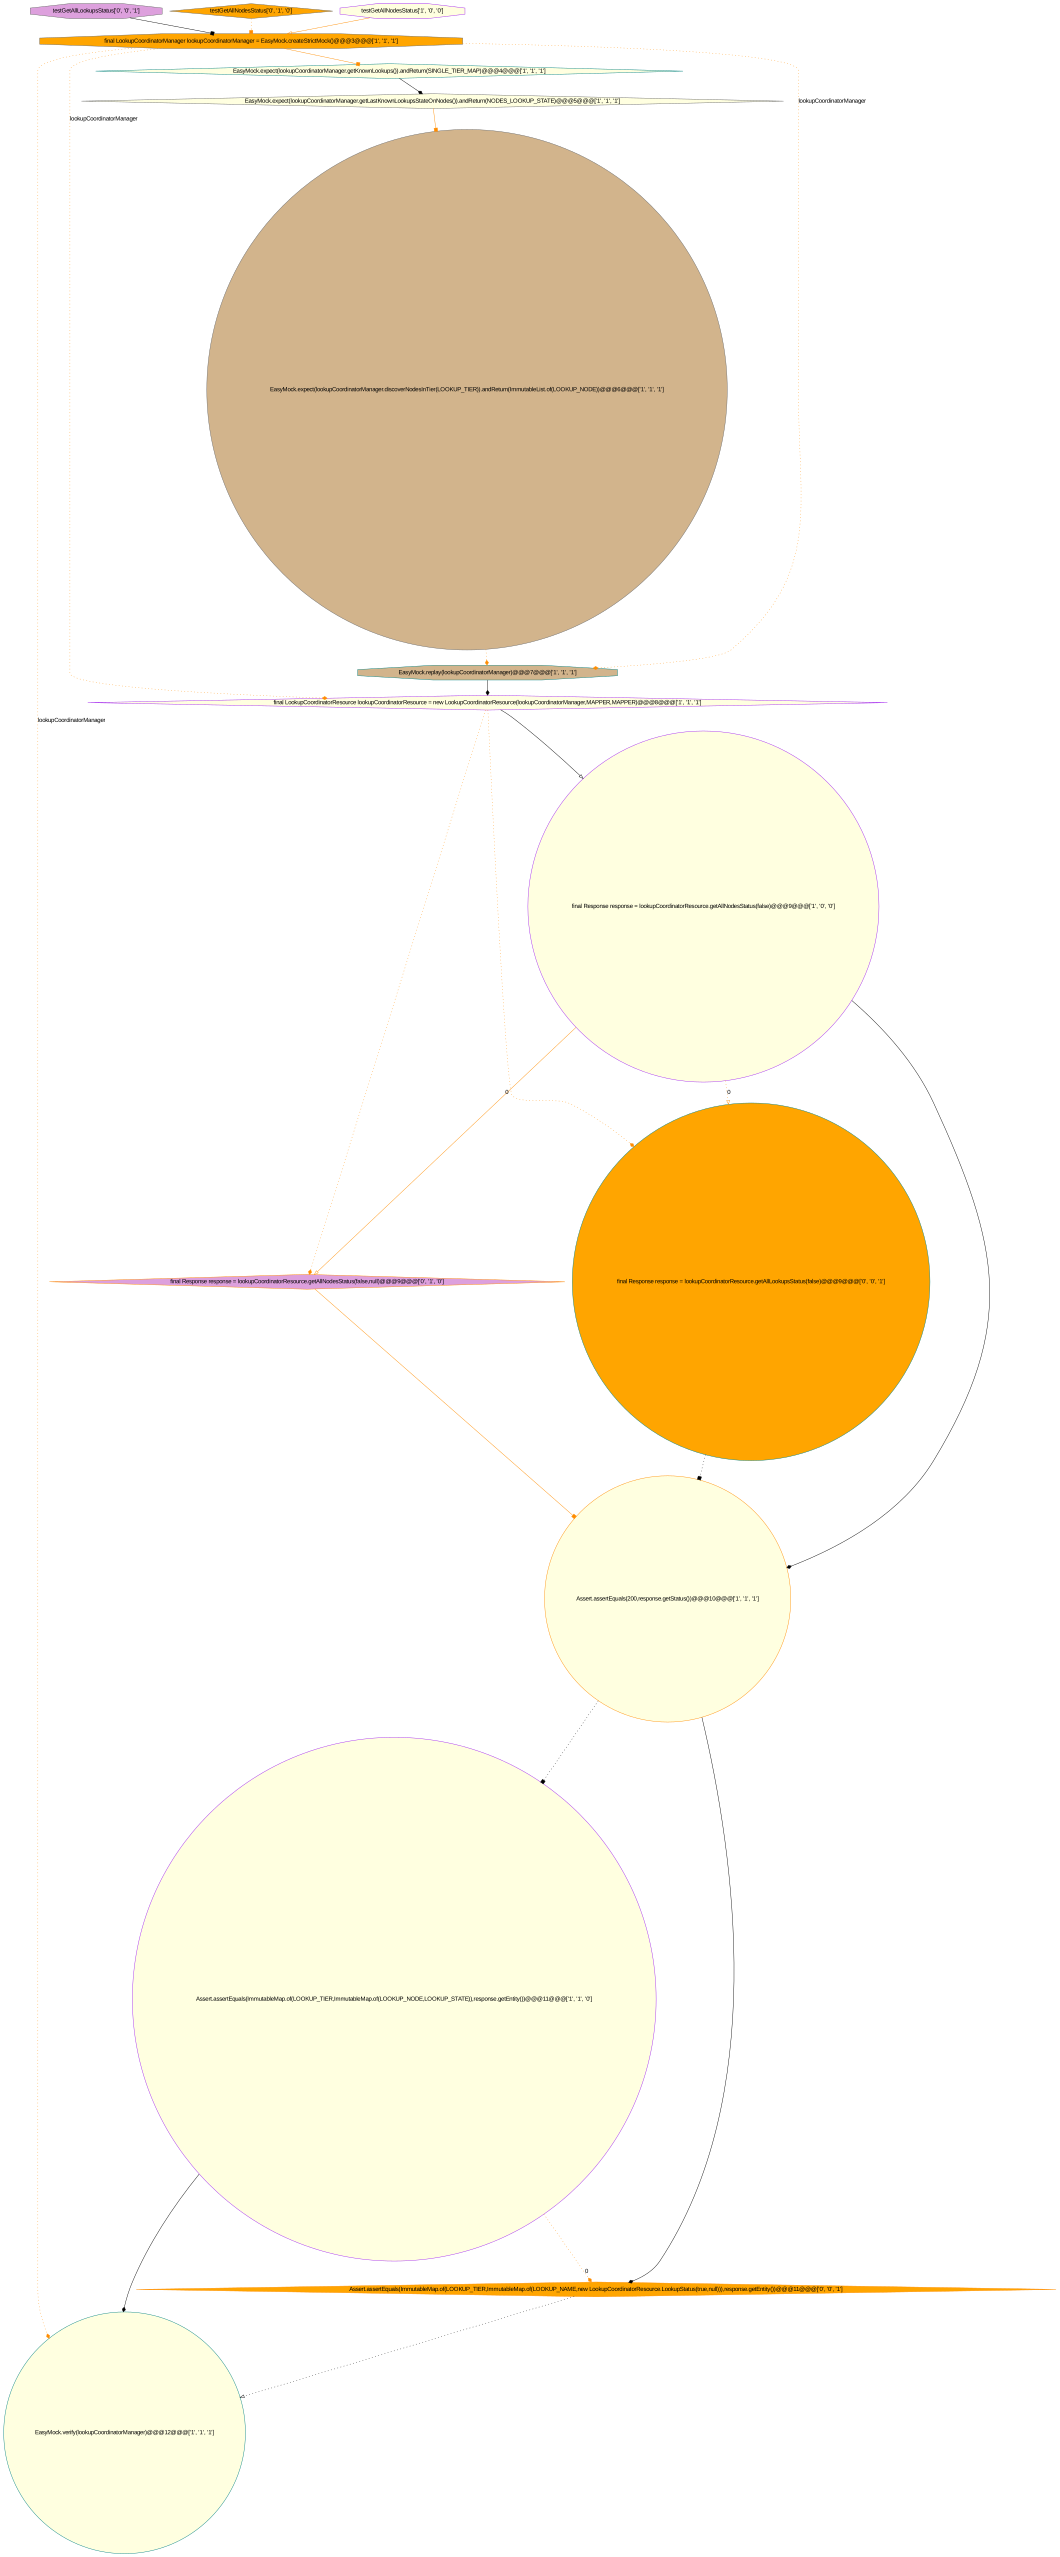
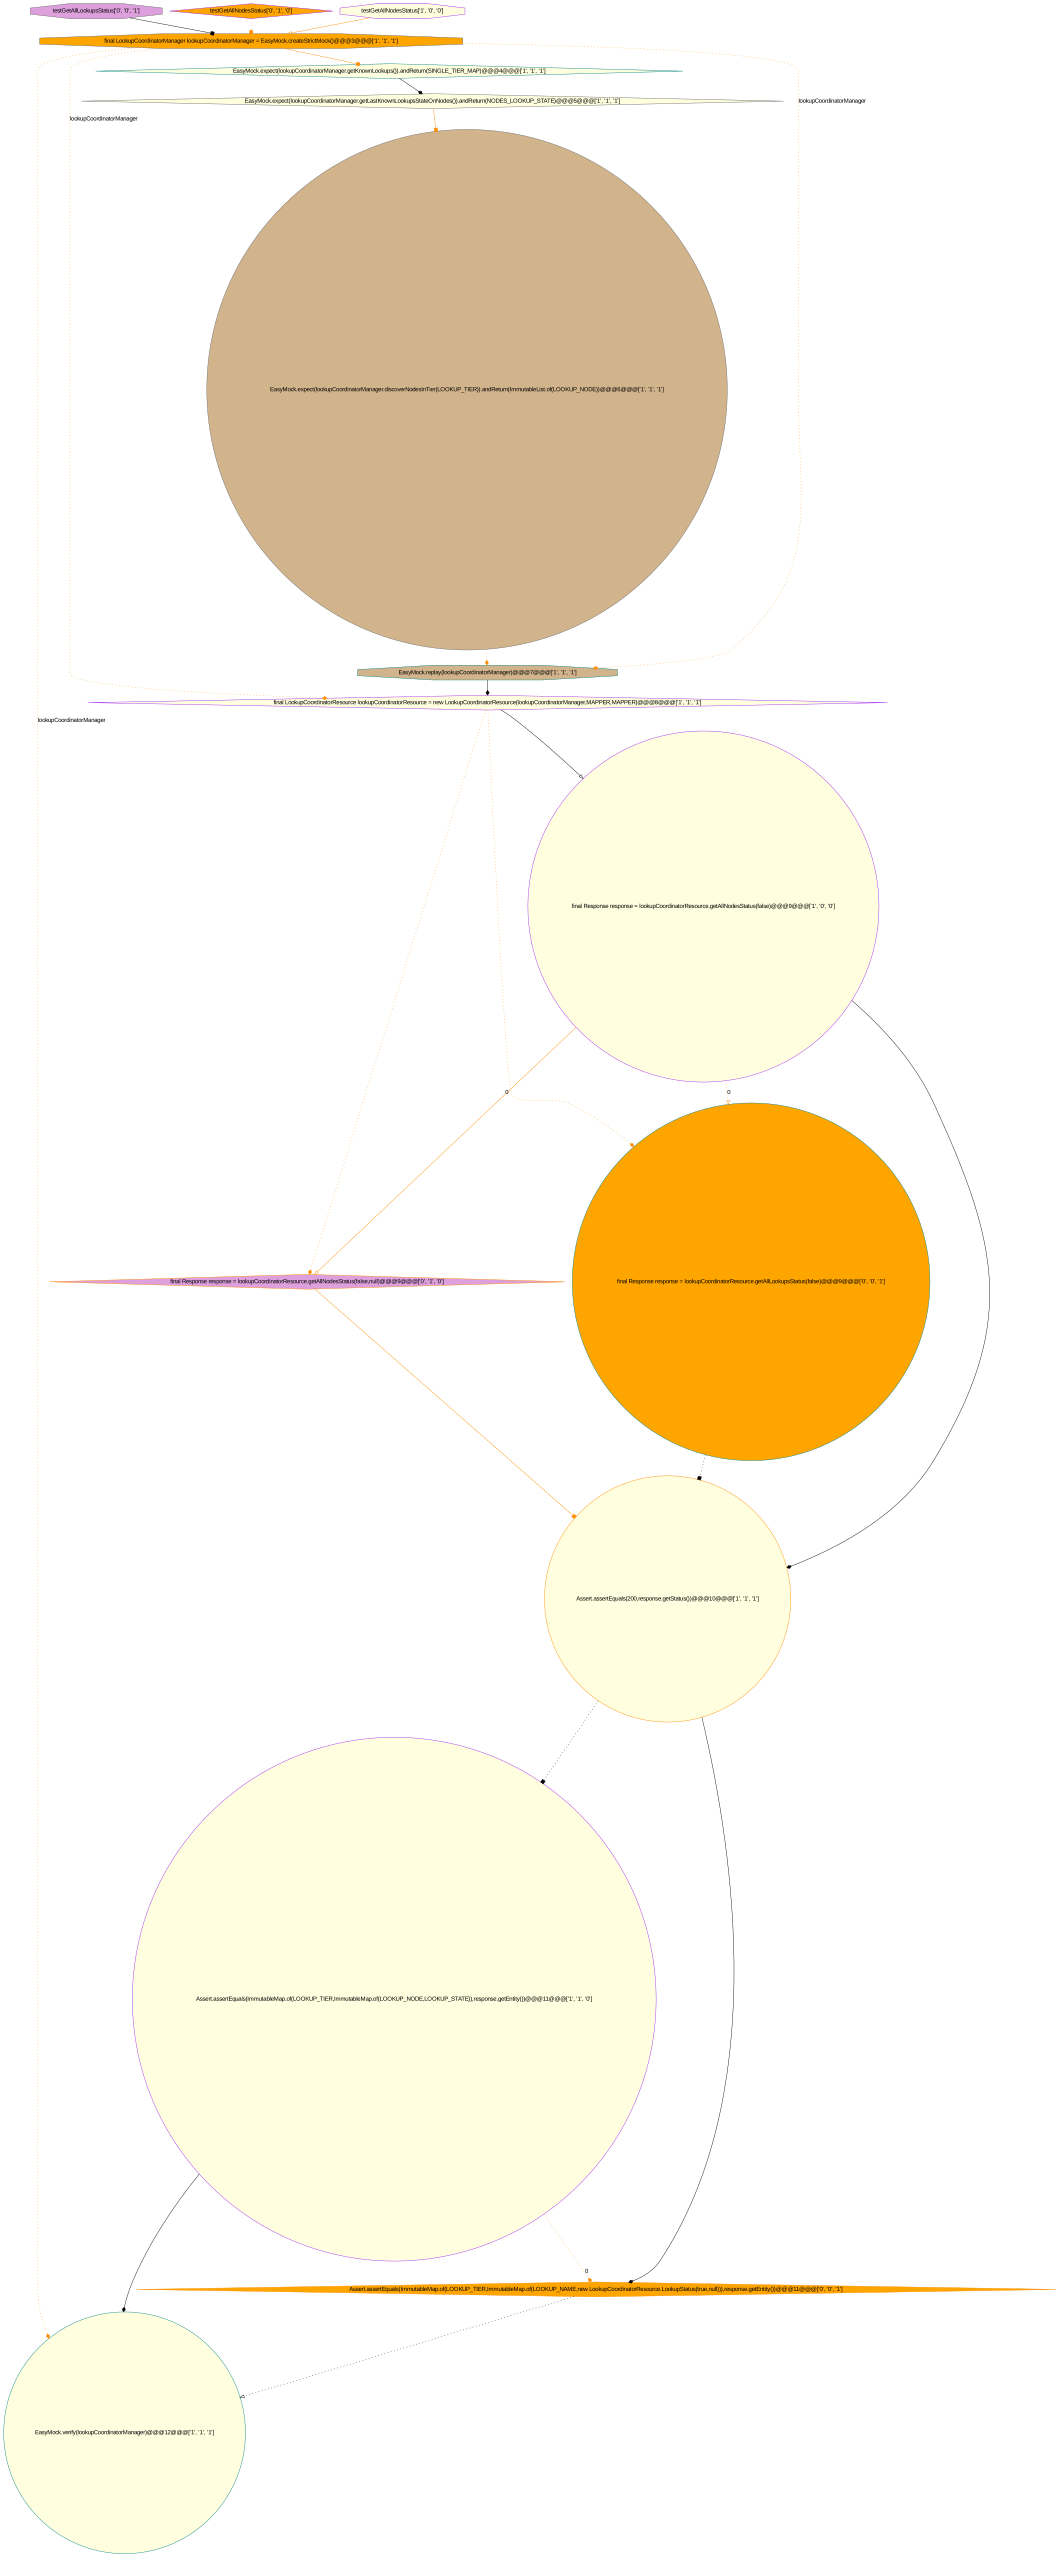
node "testGetAllNodesStatus['0', '1', '0']": color gray40 -> purple
